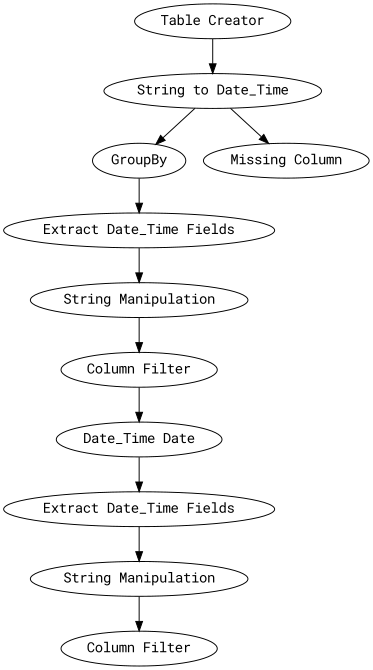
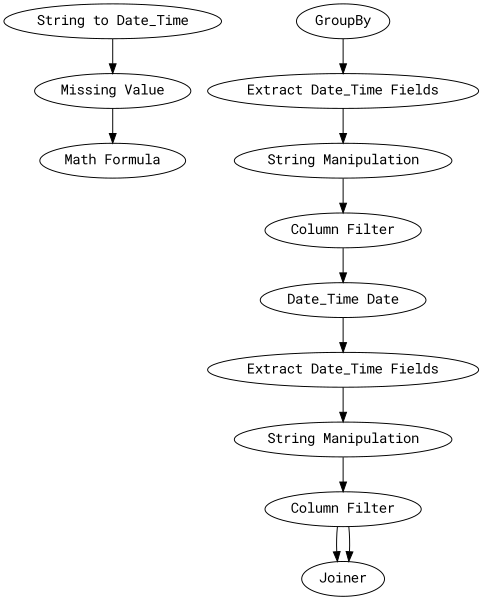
node "Table Creator": removed
edge "String to Date_Time" -> "GroupBy": removed
node "Math Formula": added
node "Missing Column": label "Missing Column" -> "Missing Value"
node "Joiner": added
